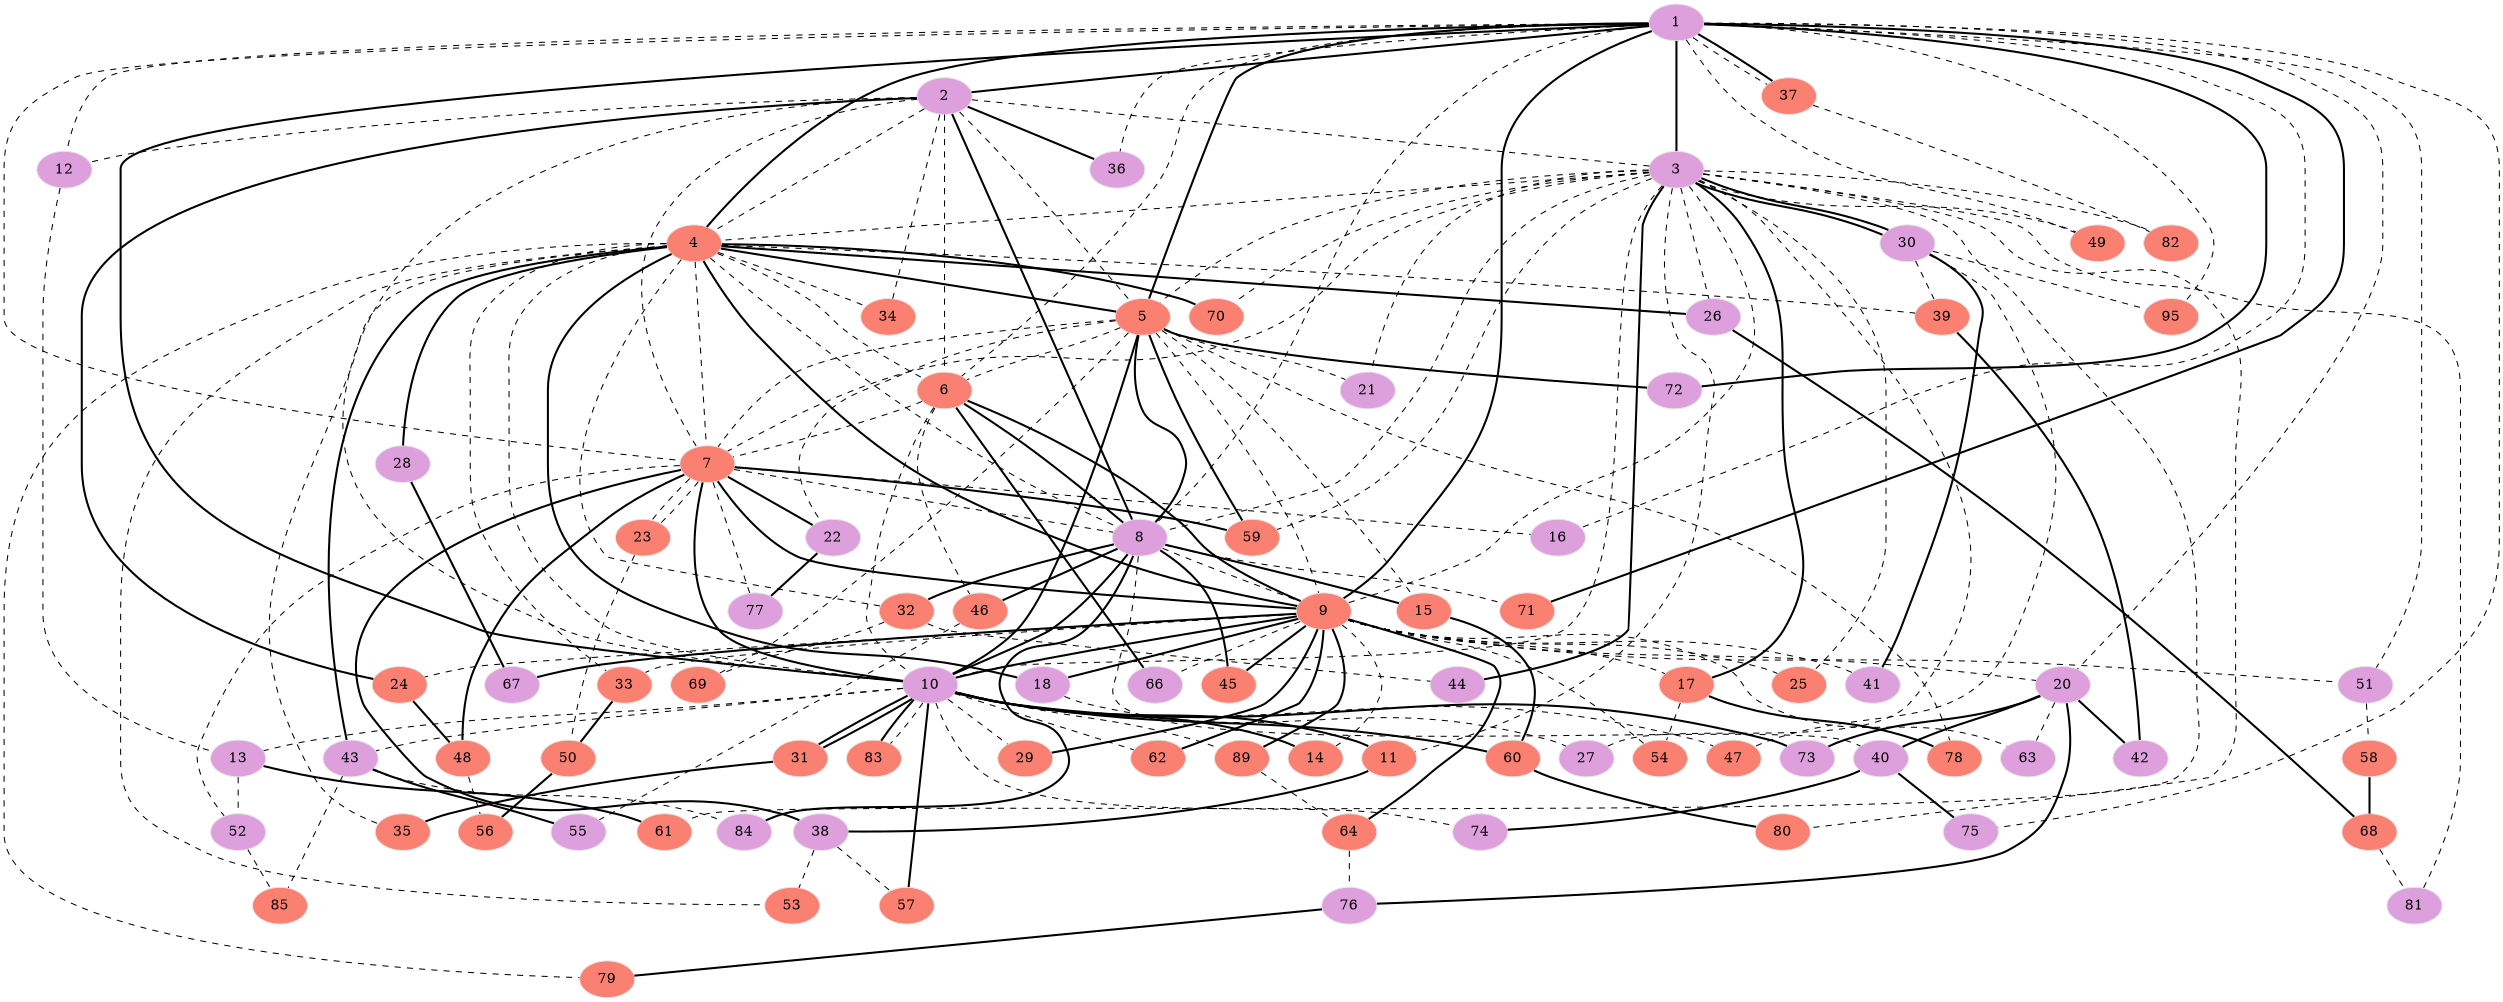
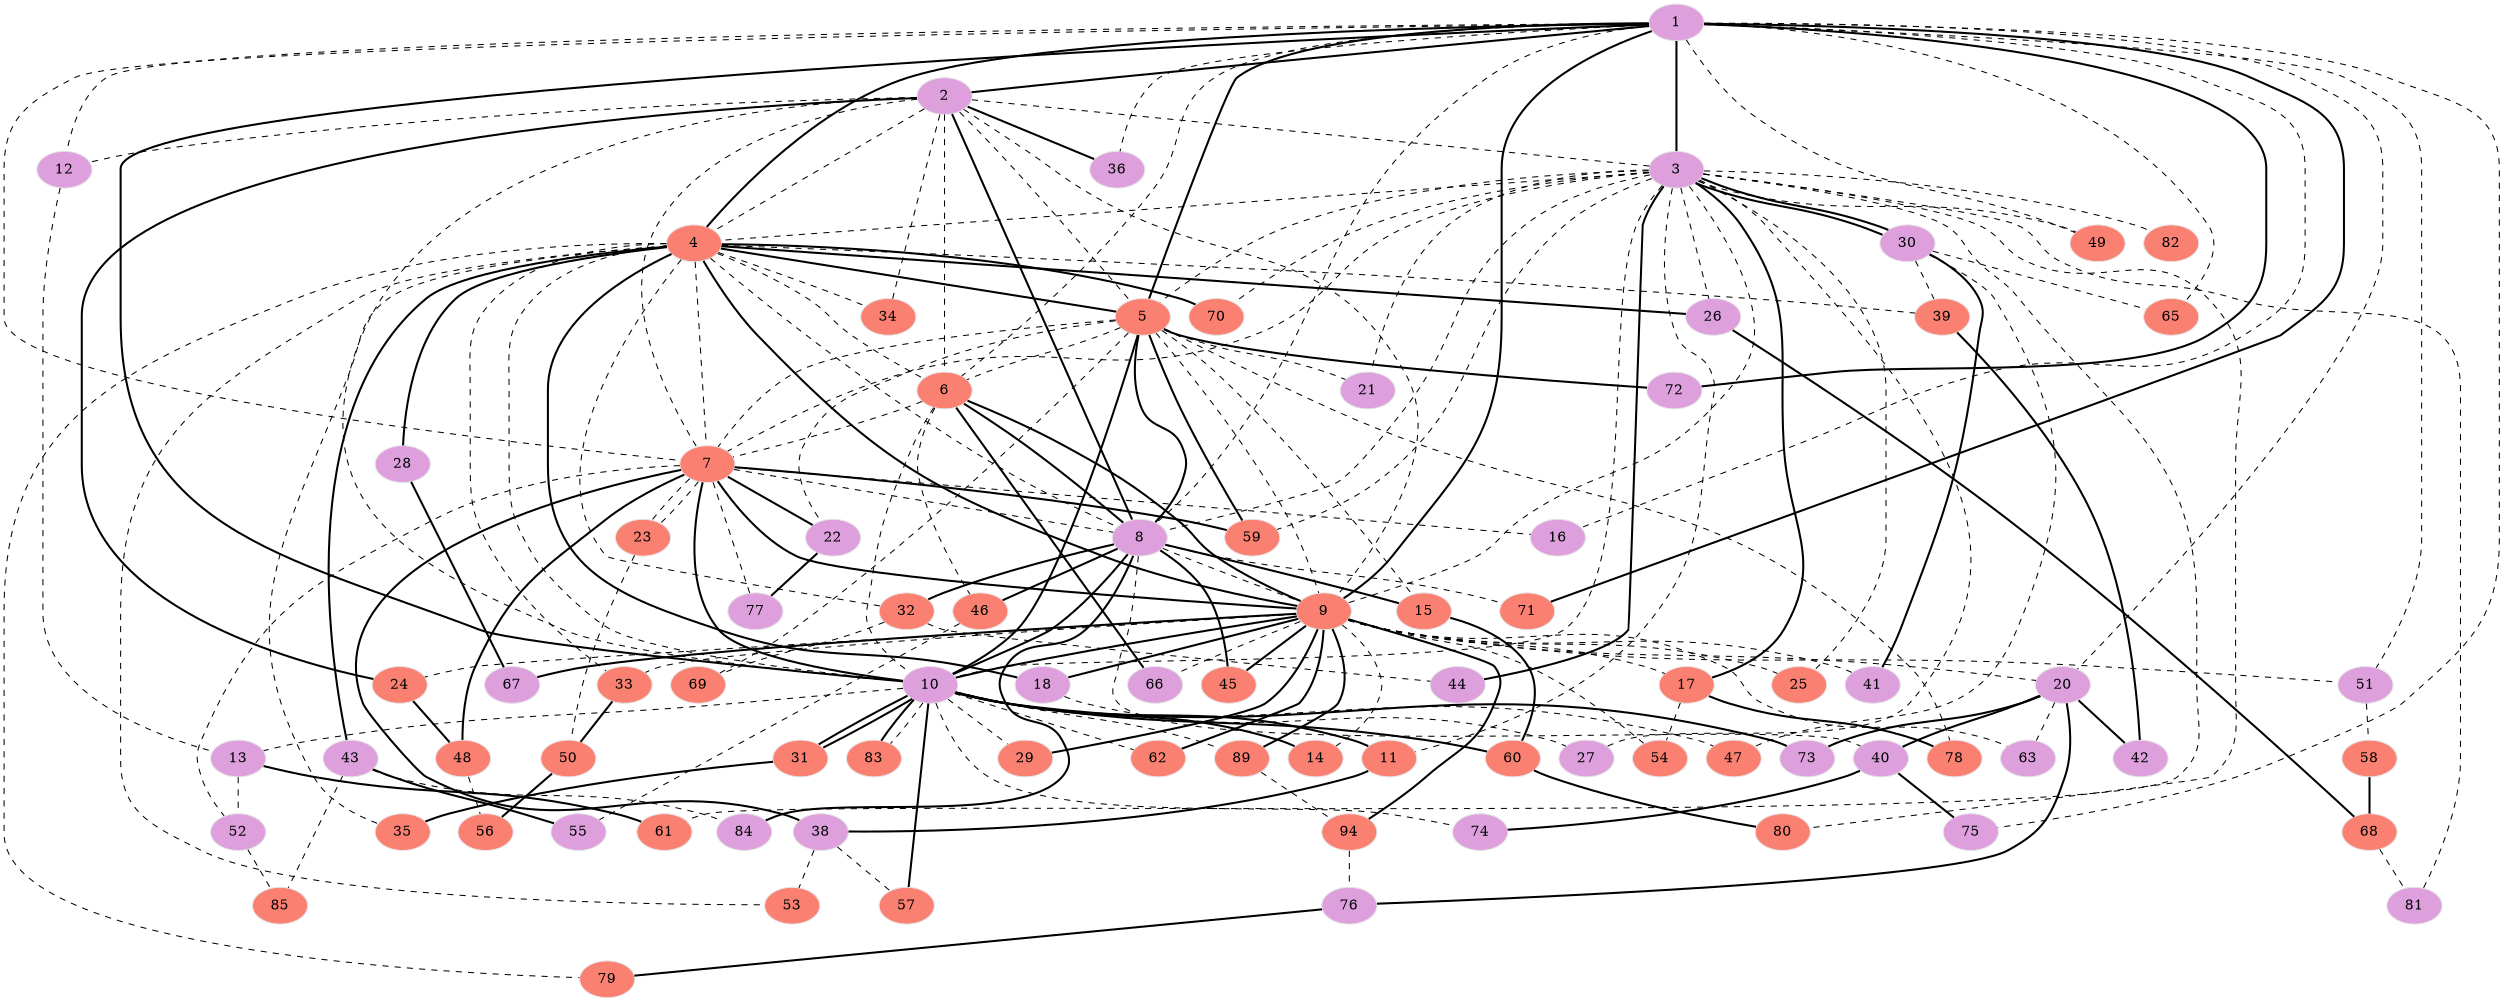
node "37": removed
edge "2" -- "9": added
node "95": label "95" -> "65"
edge "10" -- "43": removed
node "64": label "64" -> "94"
